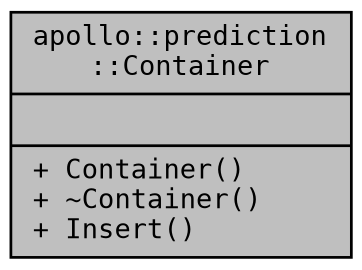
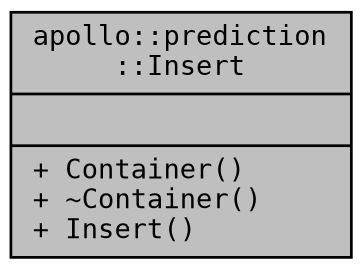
node "apollo::prediction": text "::Container" -> "::Insert"
